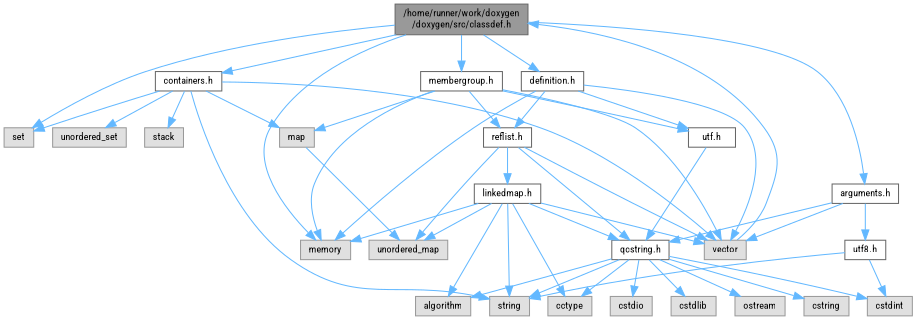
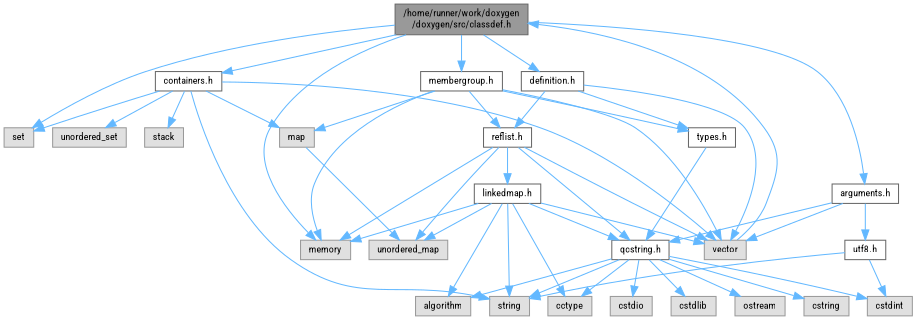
node "utf.h": label "utf.h" -> "types.h"
edge "definition.h" -> "memory": now "reflist.h" -> "memory"
